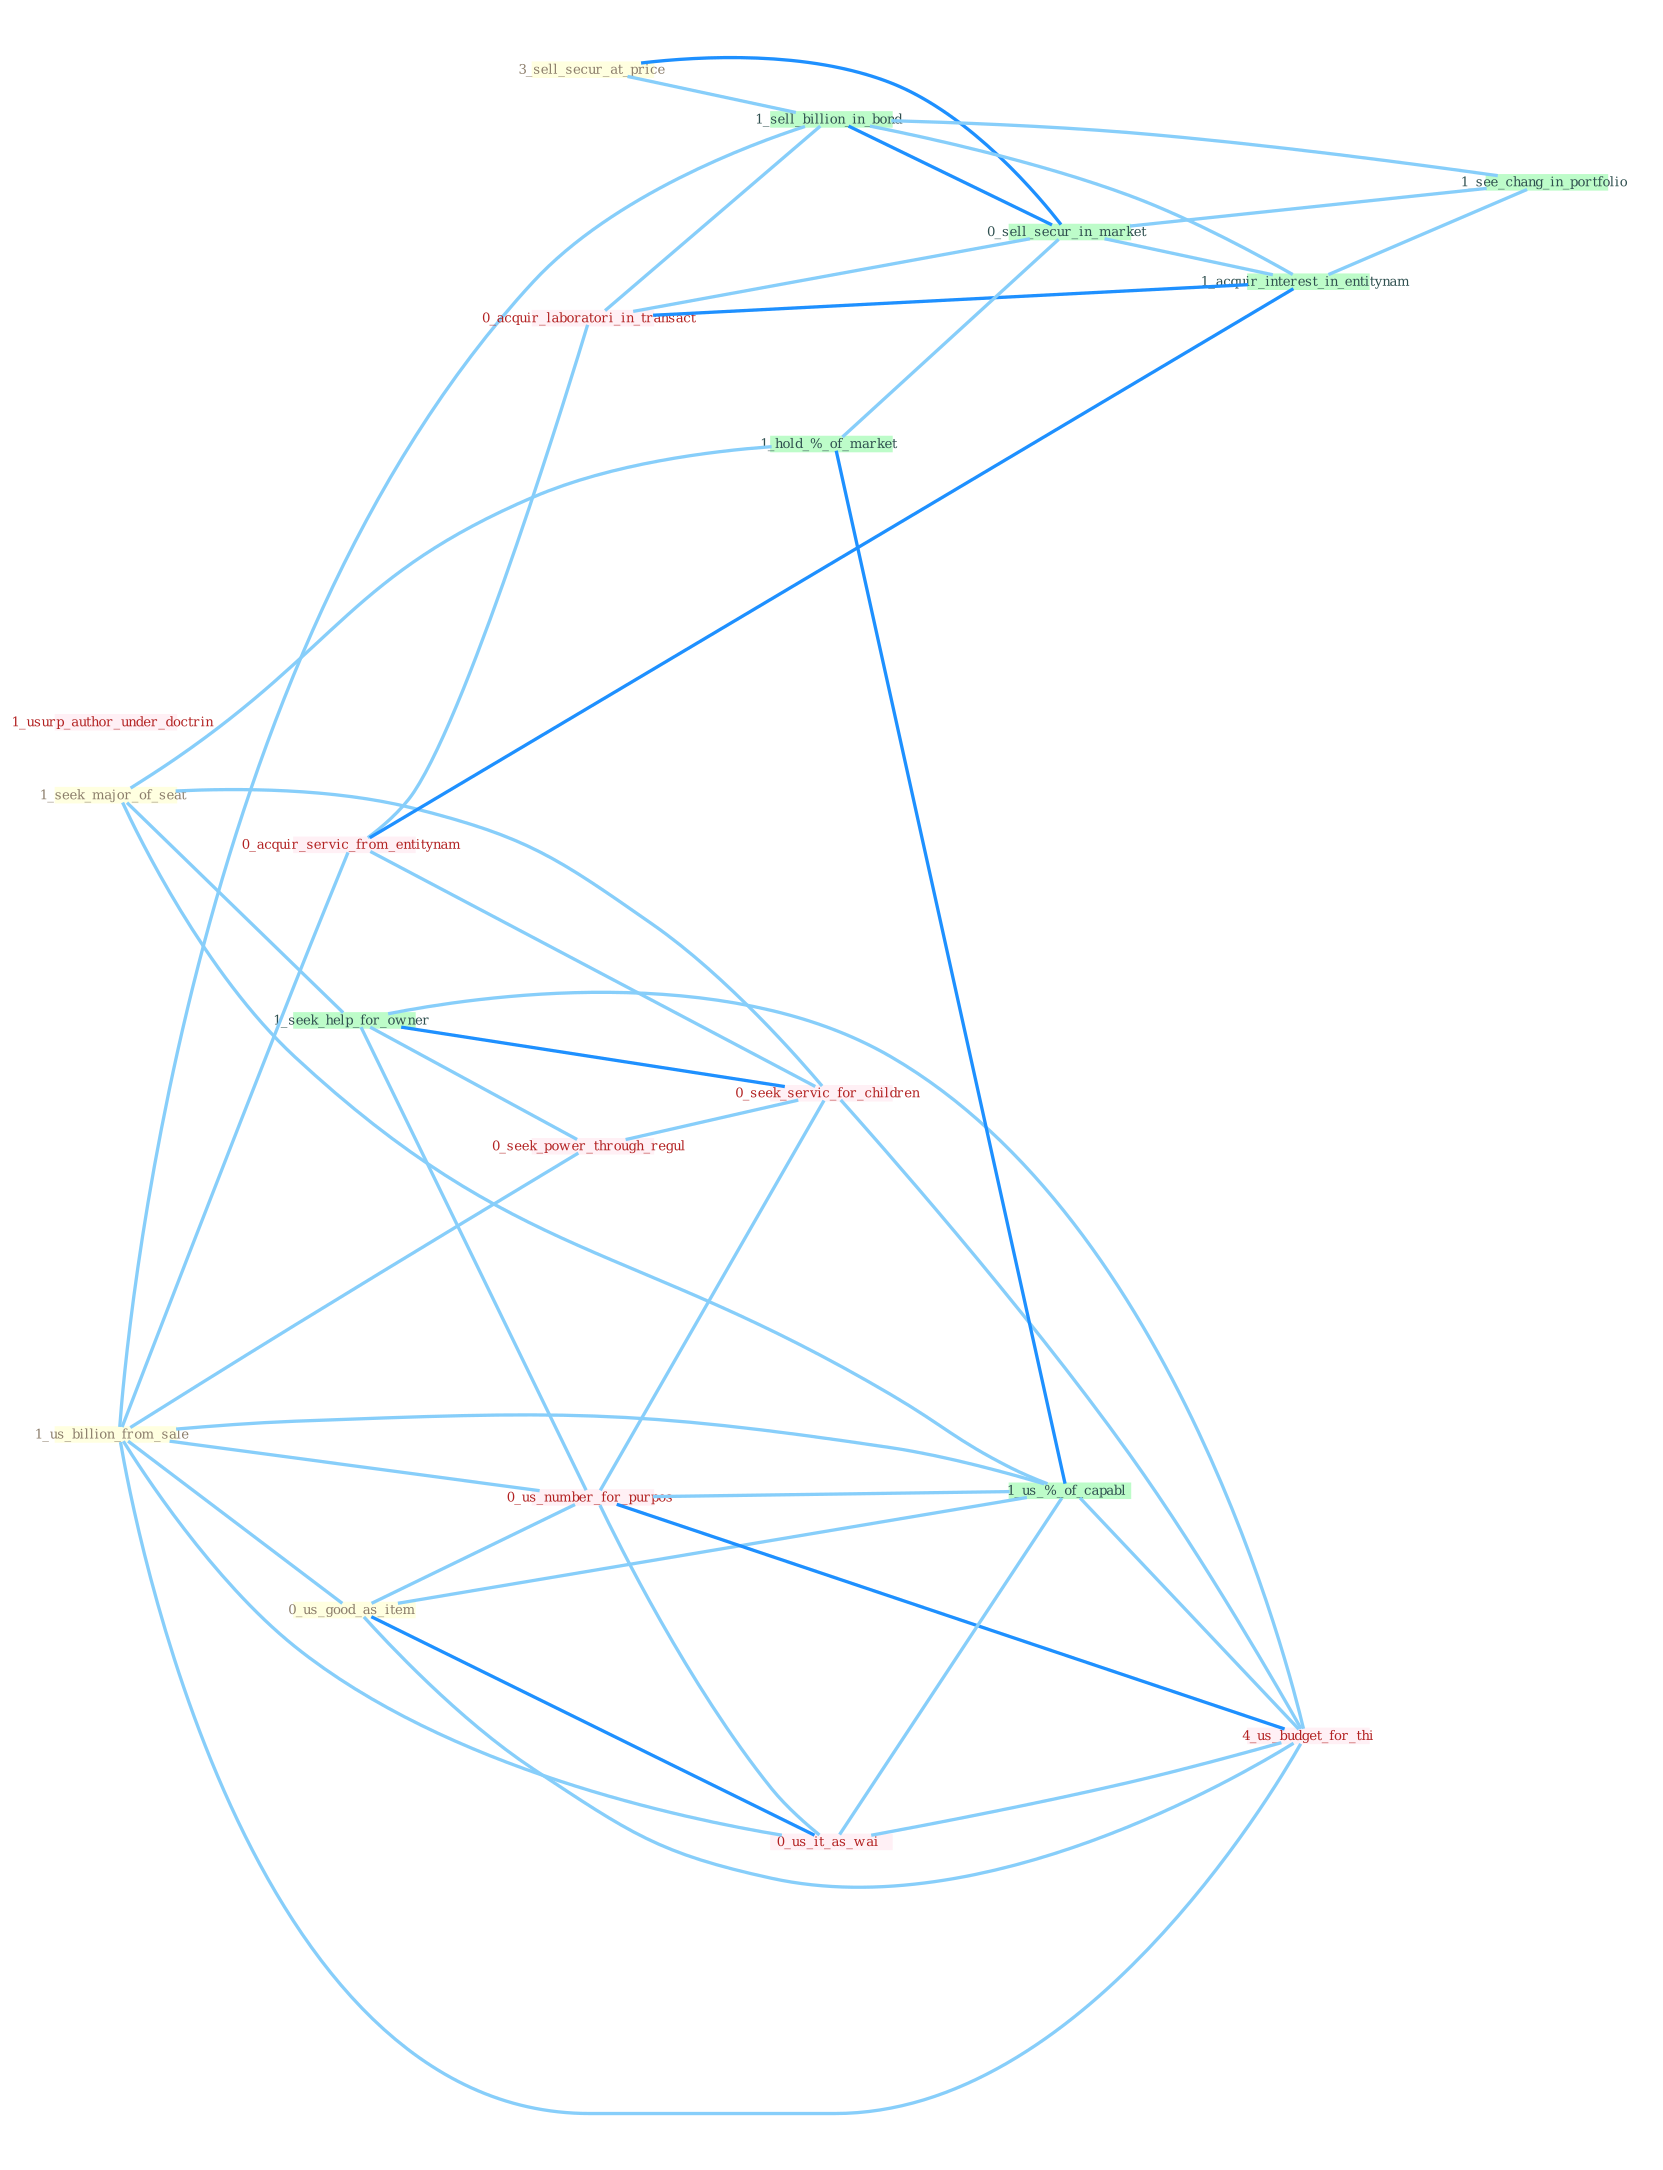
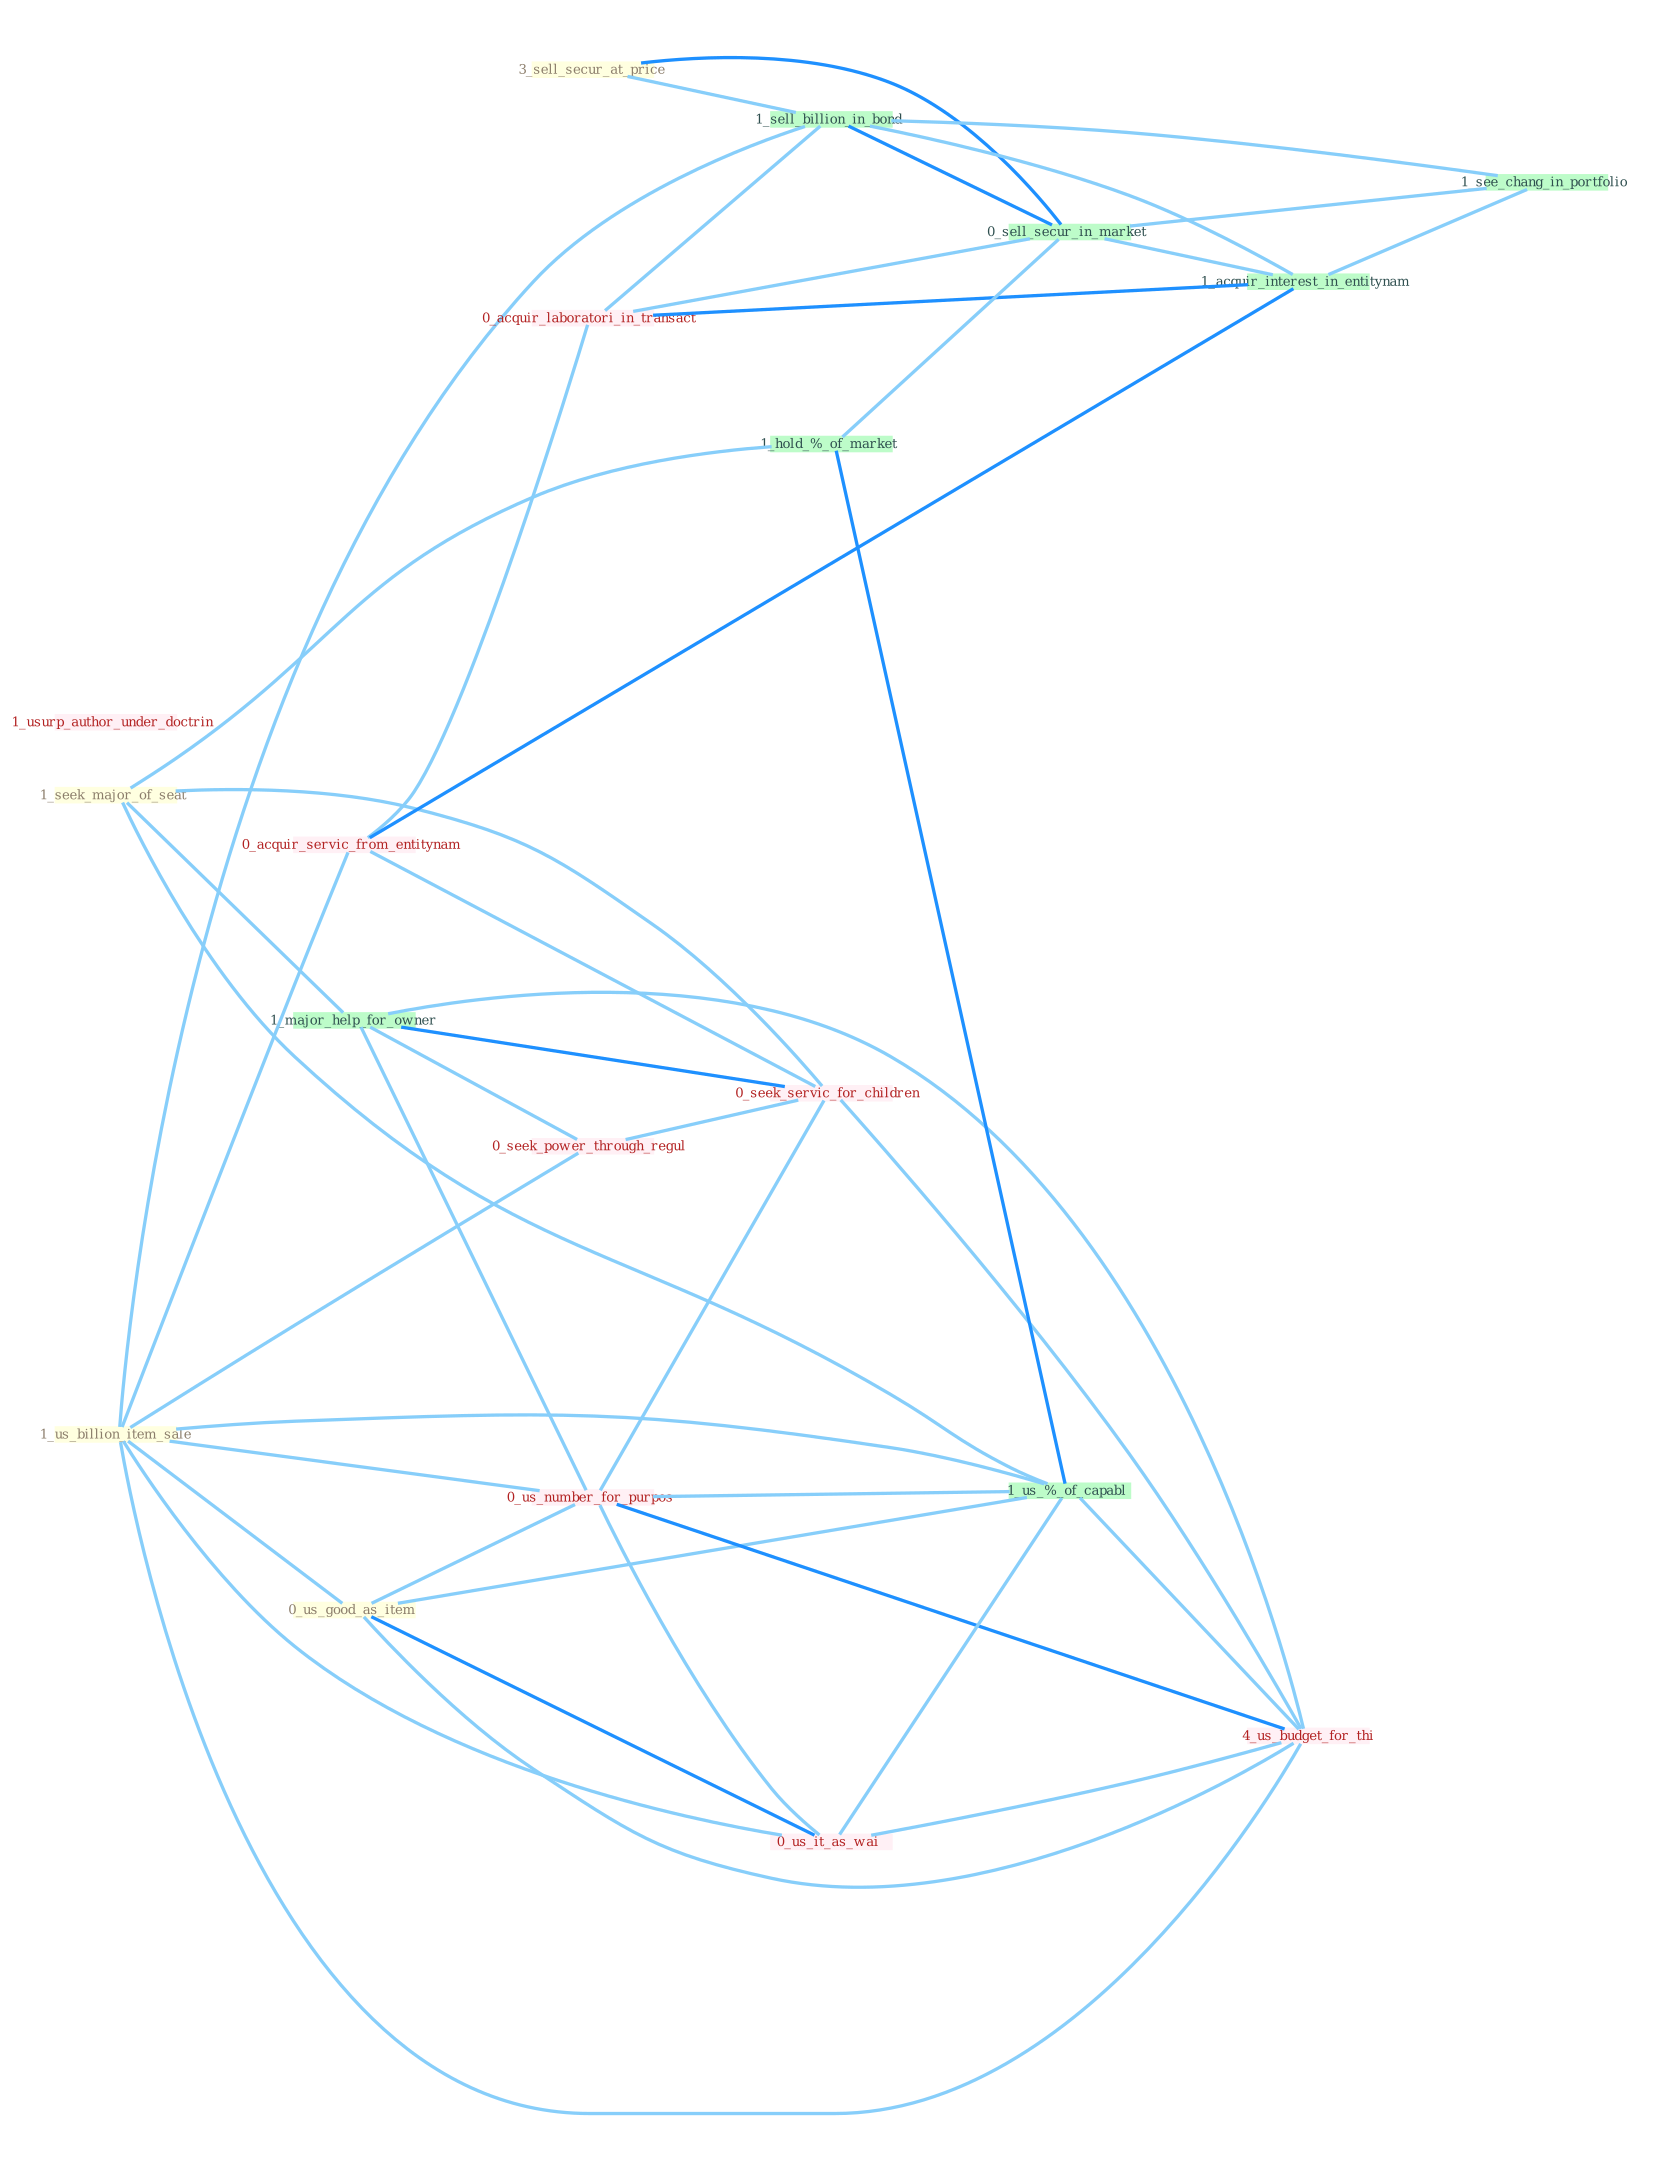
node "1_seek_help_for_owner": label "1_seek_help_for_owner" -> "1_major_help_for_owner"
node "1_us_billion_from_sale": label "1_us_billion_from_sale" -> "1_us_billion_item_sale"
